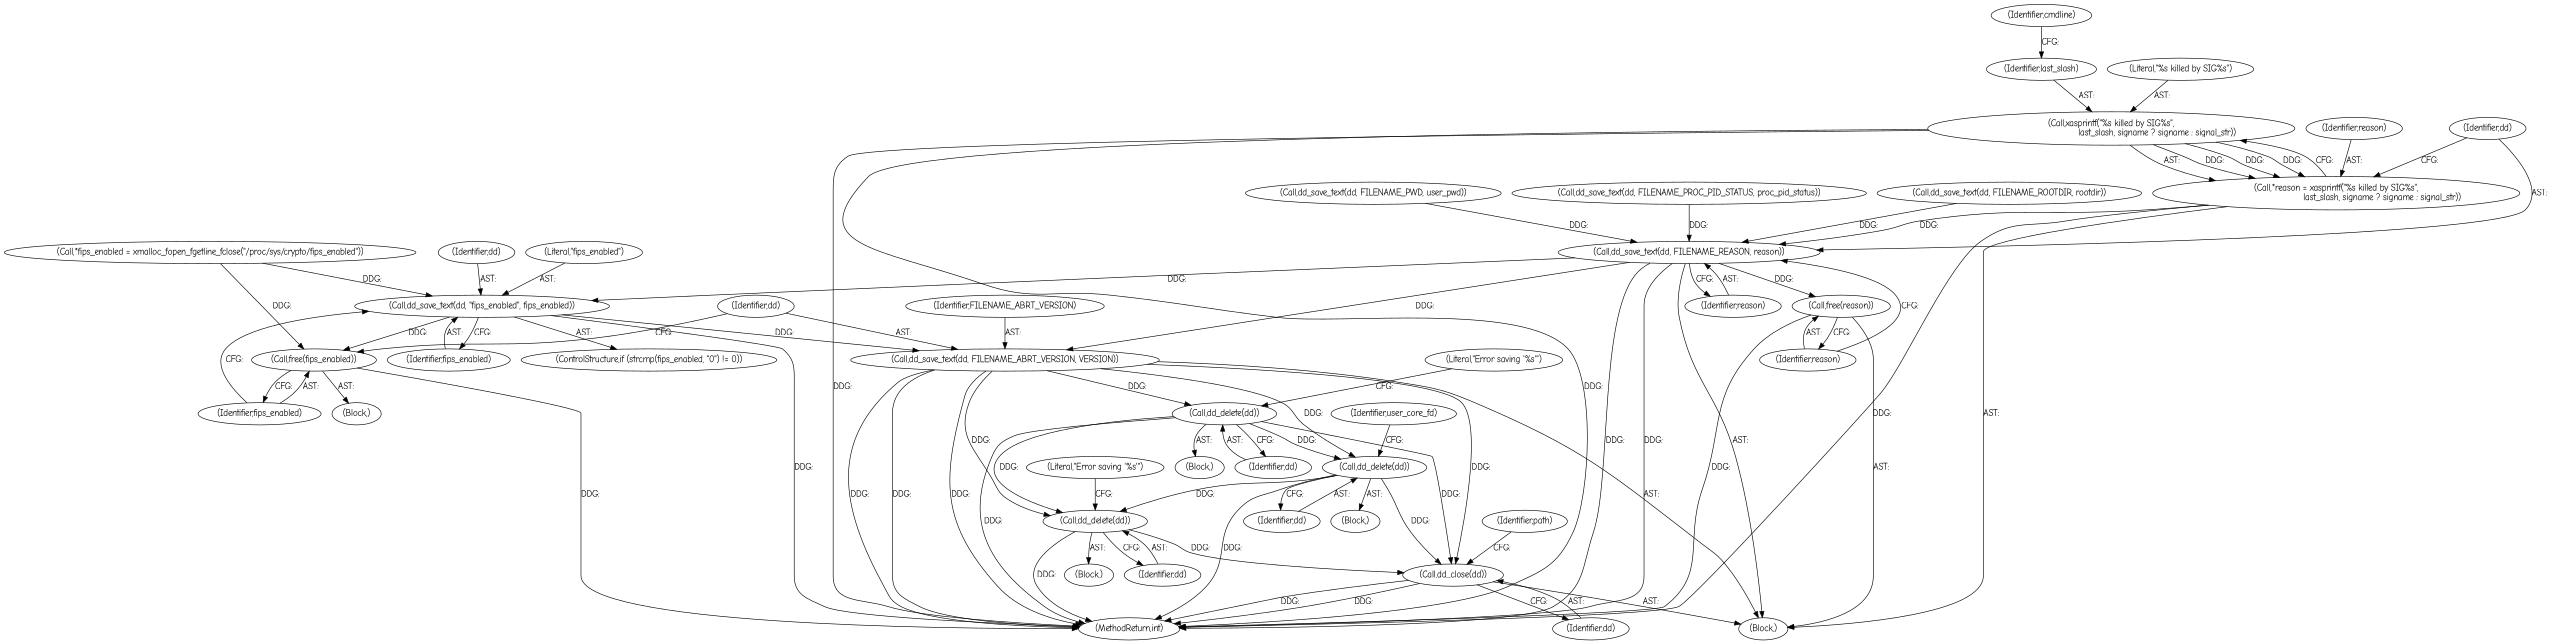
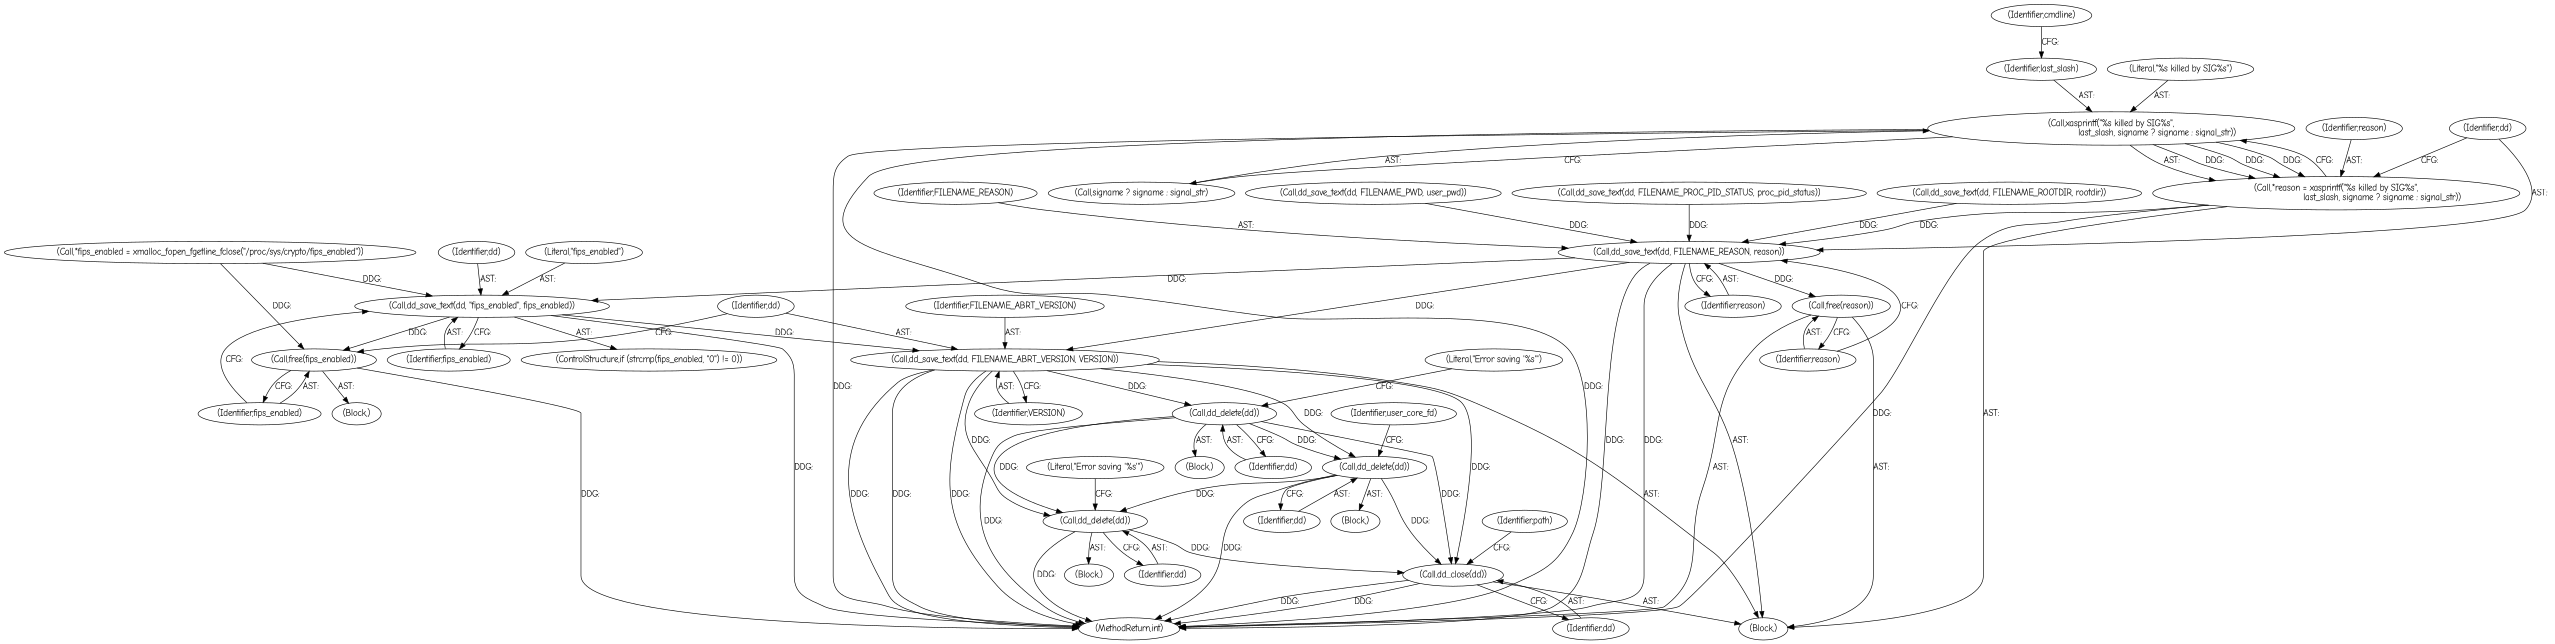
node "(Identifier,FILENAME_REASON)": added
node "(Call,signame ? signame : signal_str)": added
node "(Identifier,VERSION)": added
edge "(Call,free(reason))" -> "(MethodReturn,int)": label "DDG: " -> "AST: "
